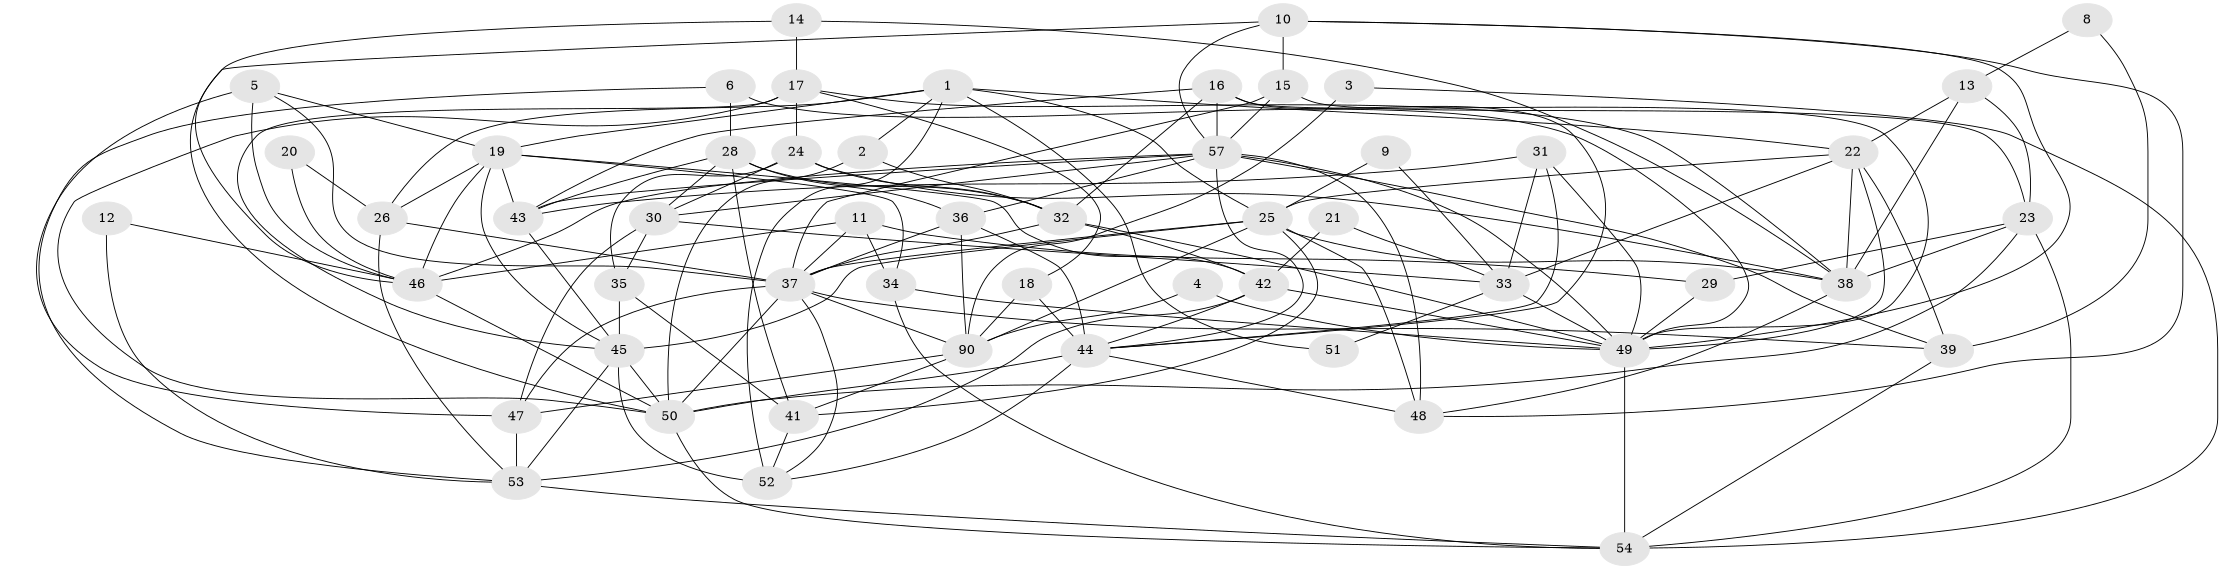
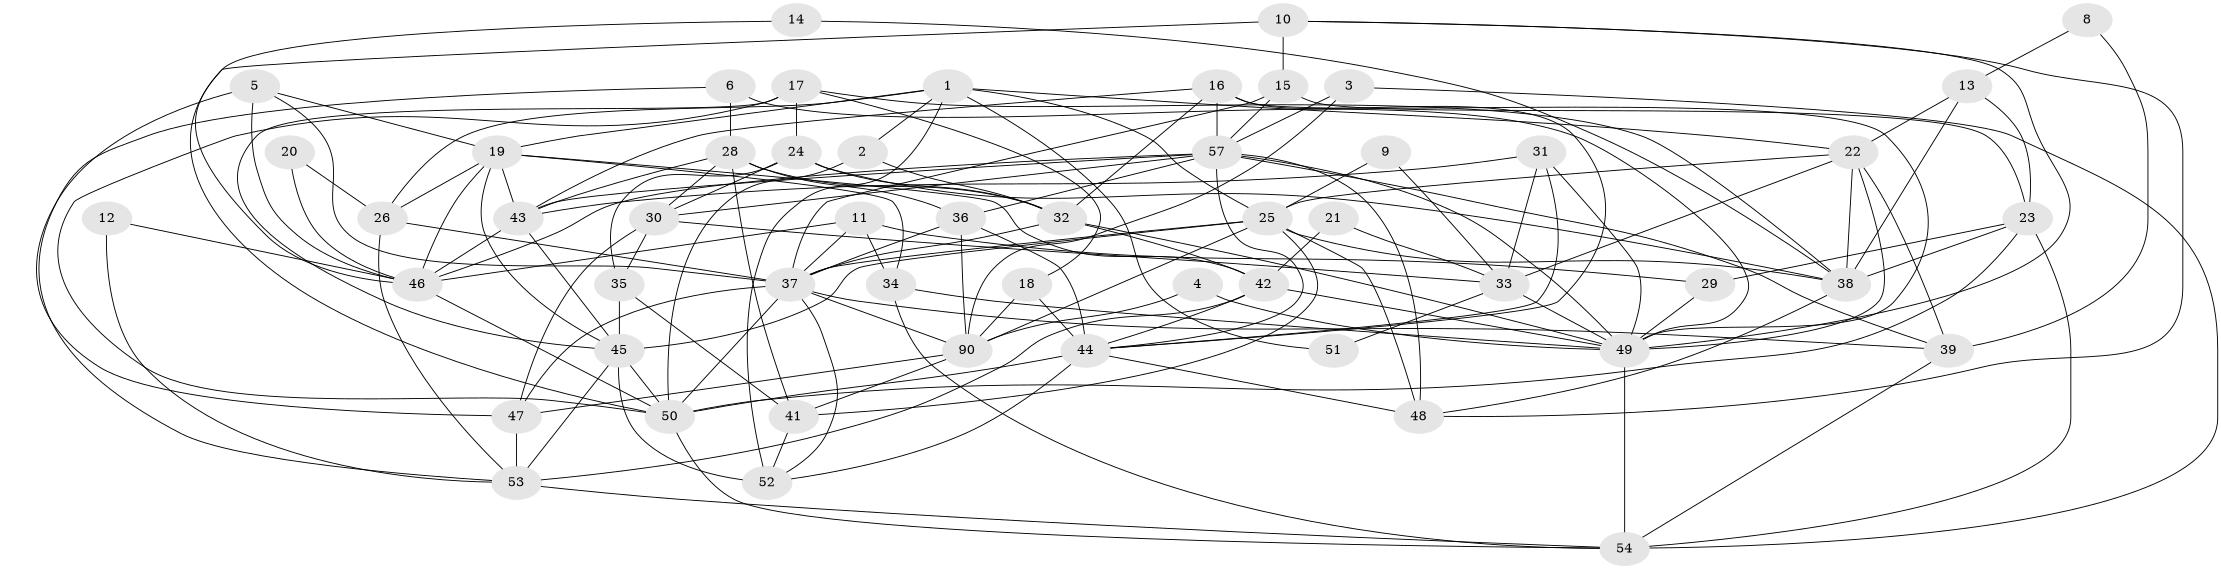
edge "14" -- "17": removed
edge "10" -- "57": now "3" -- "57"
edge "43" -- "46": added
